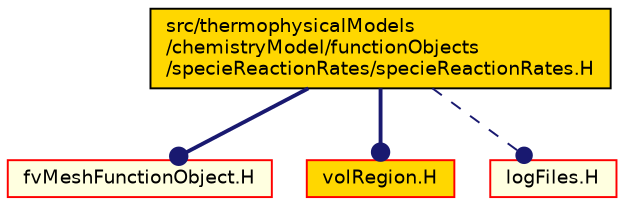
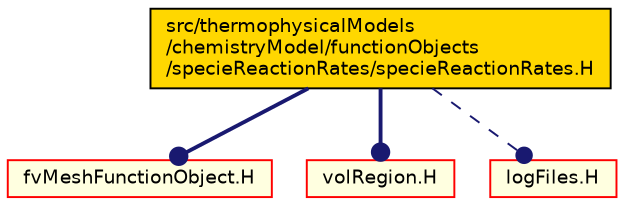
node "volRegion.H": fillcolor gold -> lightyellow
